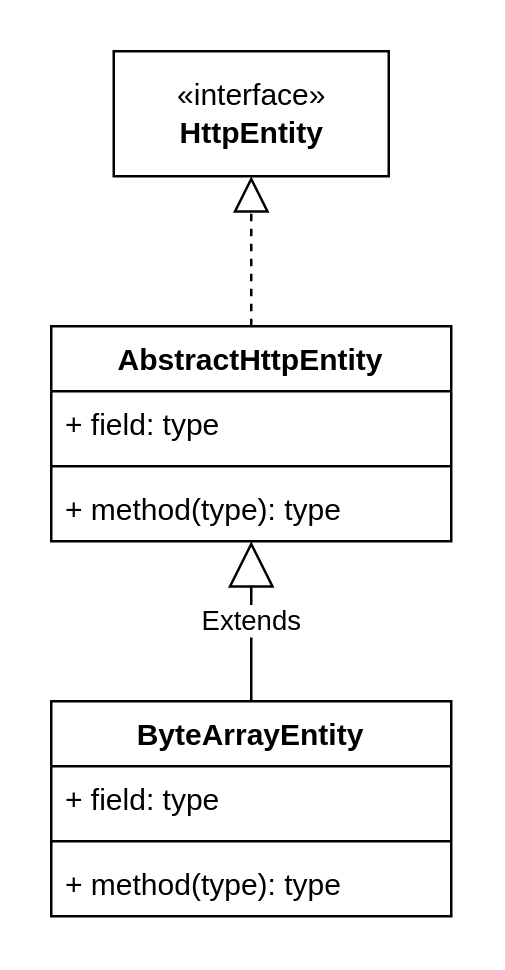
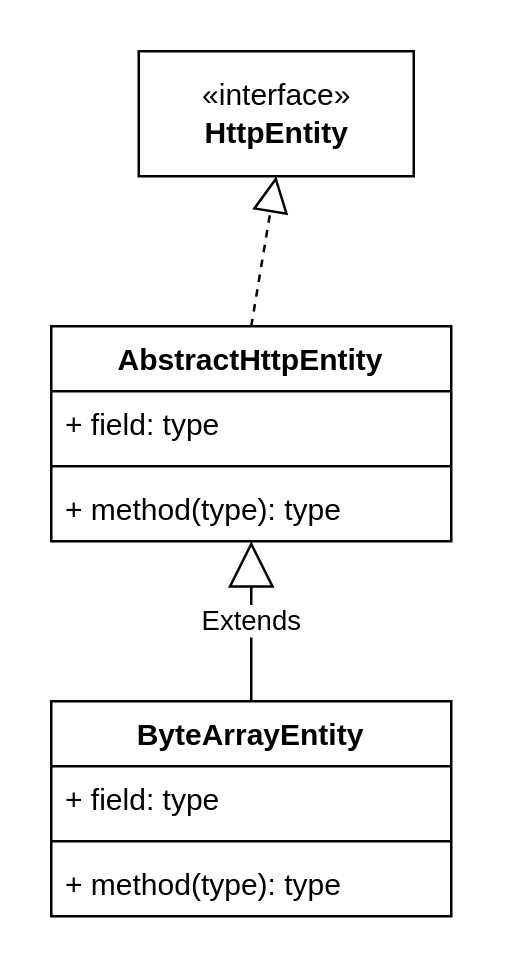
node "«interface» HttpEntity": moved (251, 114) -> (276, 114)
